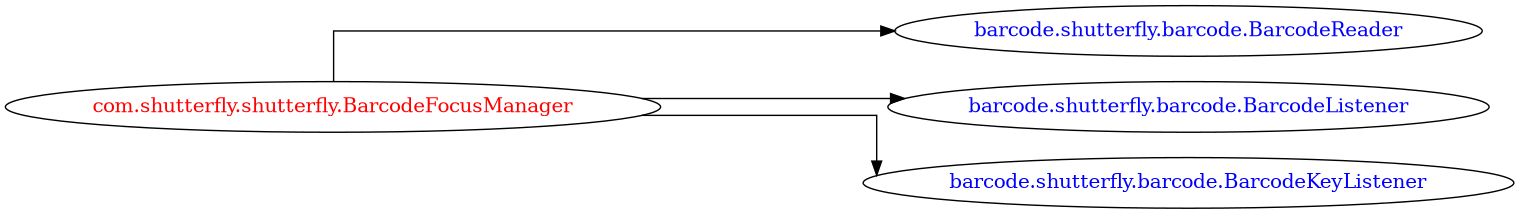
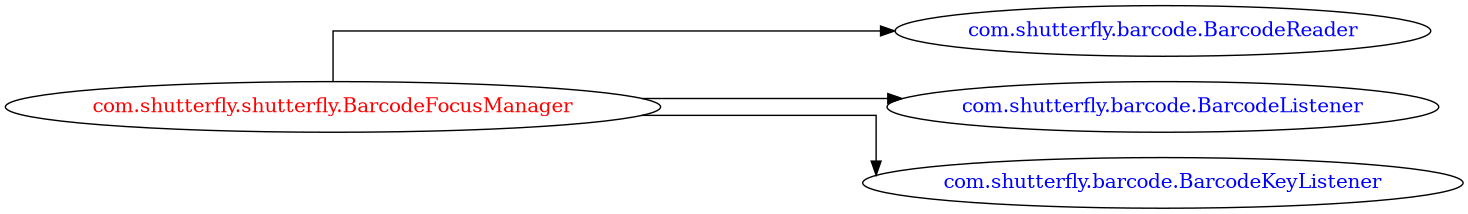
node "barcode.shutterfly.barcode.BarcodeReader": label "barcode.shutterfly.barcode.BarcodeReader" -> "com.shutterfly.barcode.BarcodeReader"
node "barcode.shutterfly.barcode.BarcodeListener": label "barcode.shutterfly.barcode.BarcodeListener" -> "com.shutterfly.barcode.BarcodeListener"
node "barcode.shutterfly.barcode.BarcodeKeyListener": label "barcode.shutterfly.barcode.BarcodeKeyListener" -> "com.shutterfly.barcode.BarcodeKeyListener"
